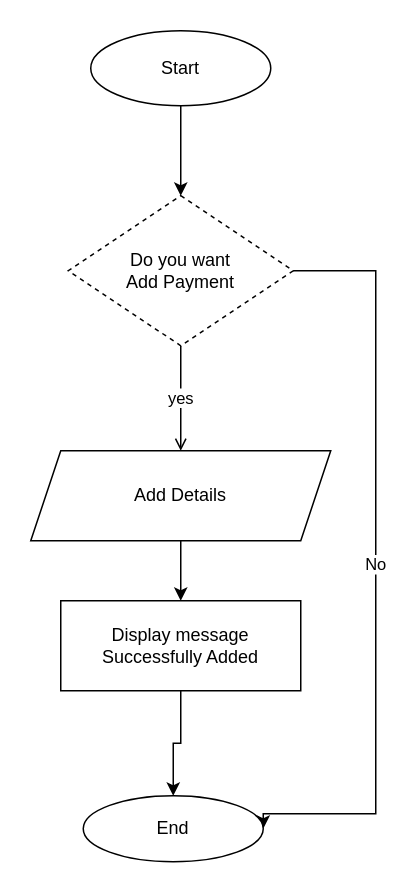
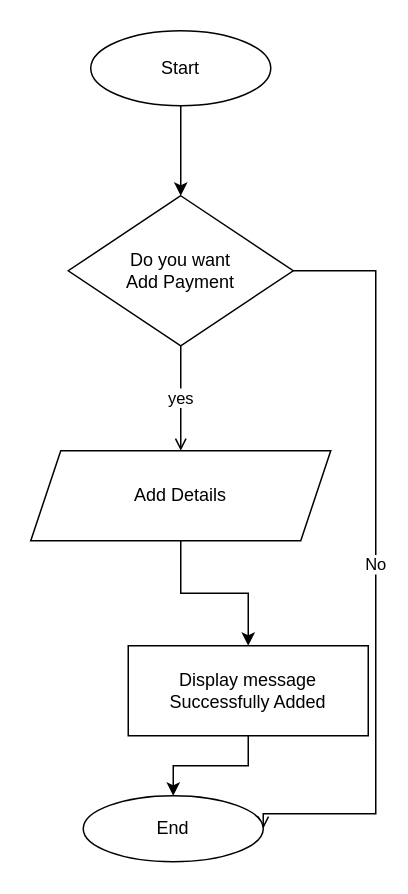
node "Do you want Add Payment": style dashed -> solid
node "Display message Successfully Added": moved (181, 646) -> (248, 691)
edge "Do you want Add Payment" -> "End": arrowhead classic -> open
